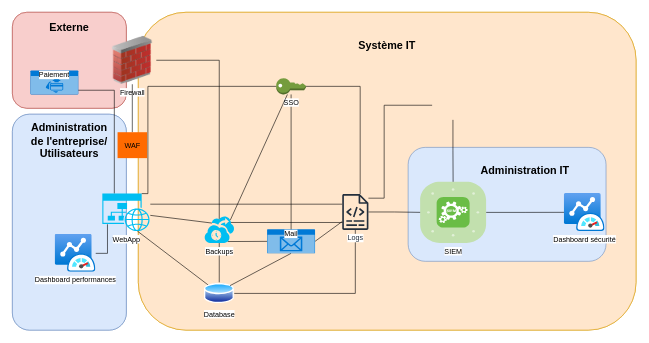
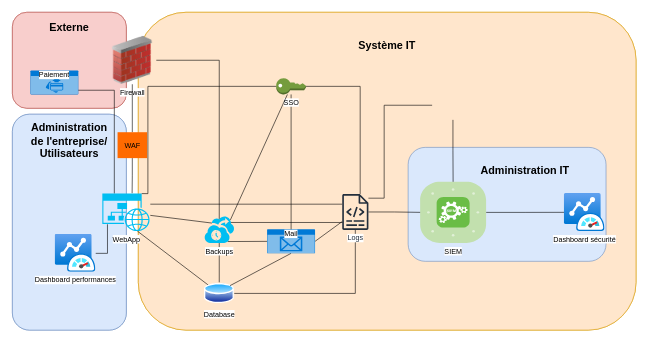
edge "WAF" -- "WebApp": added
